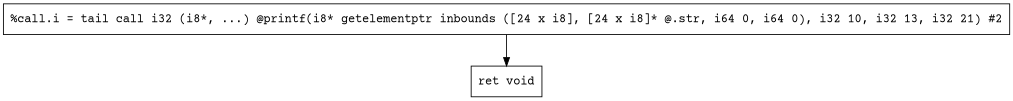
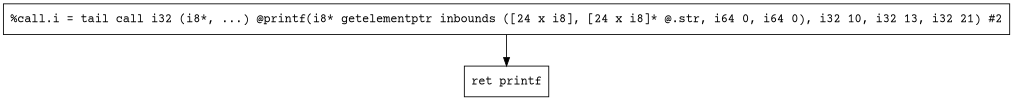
node "ret void": label "ret void" -> "ret printf"
